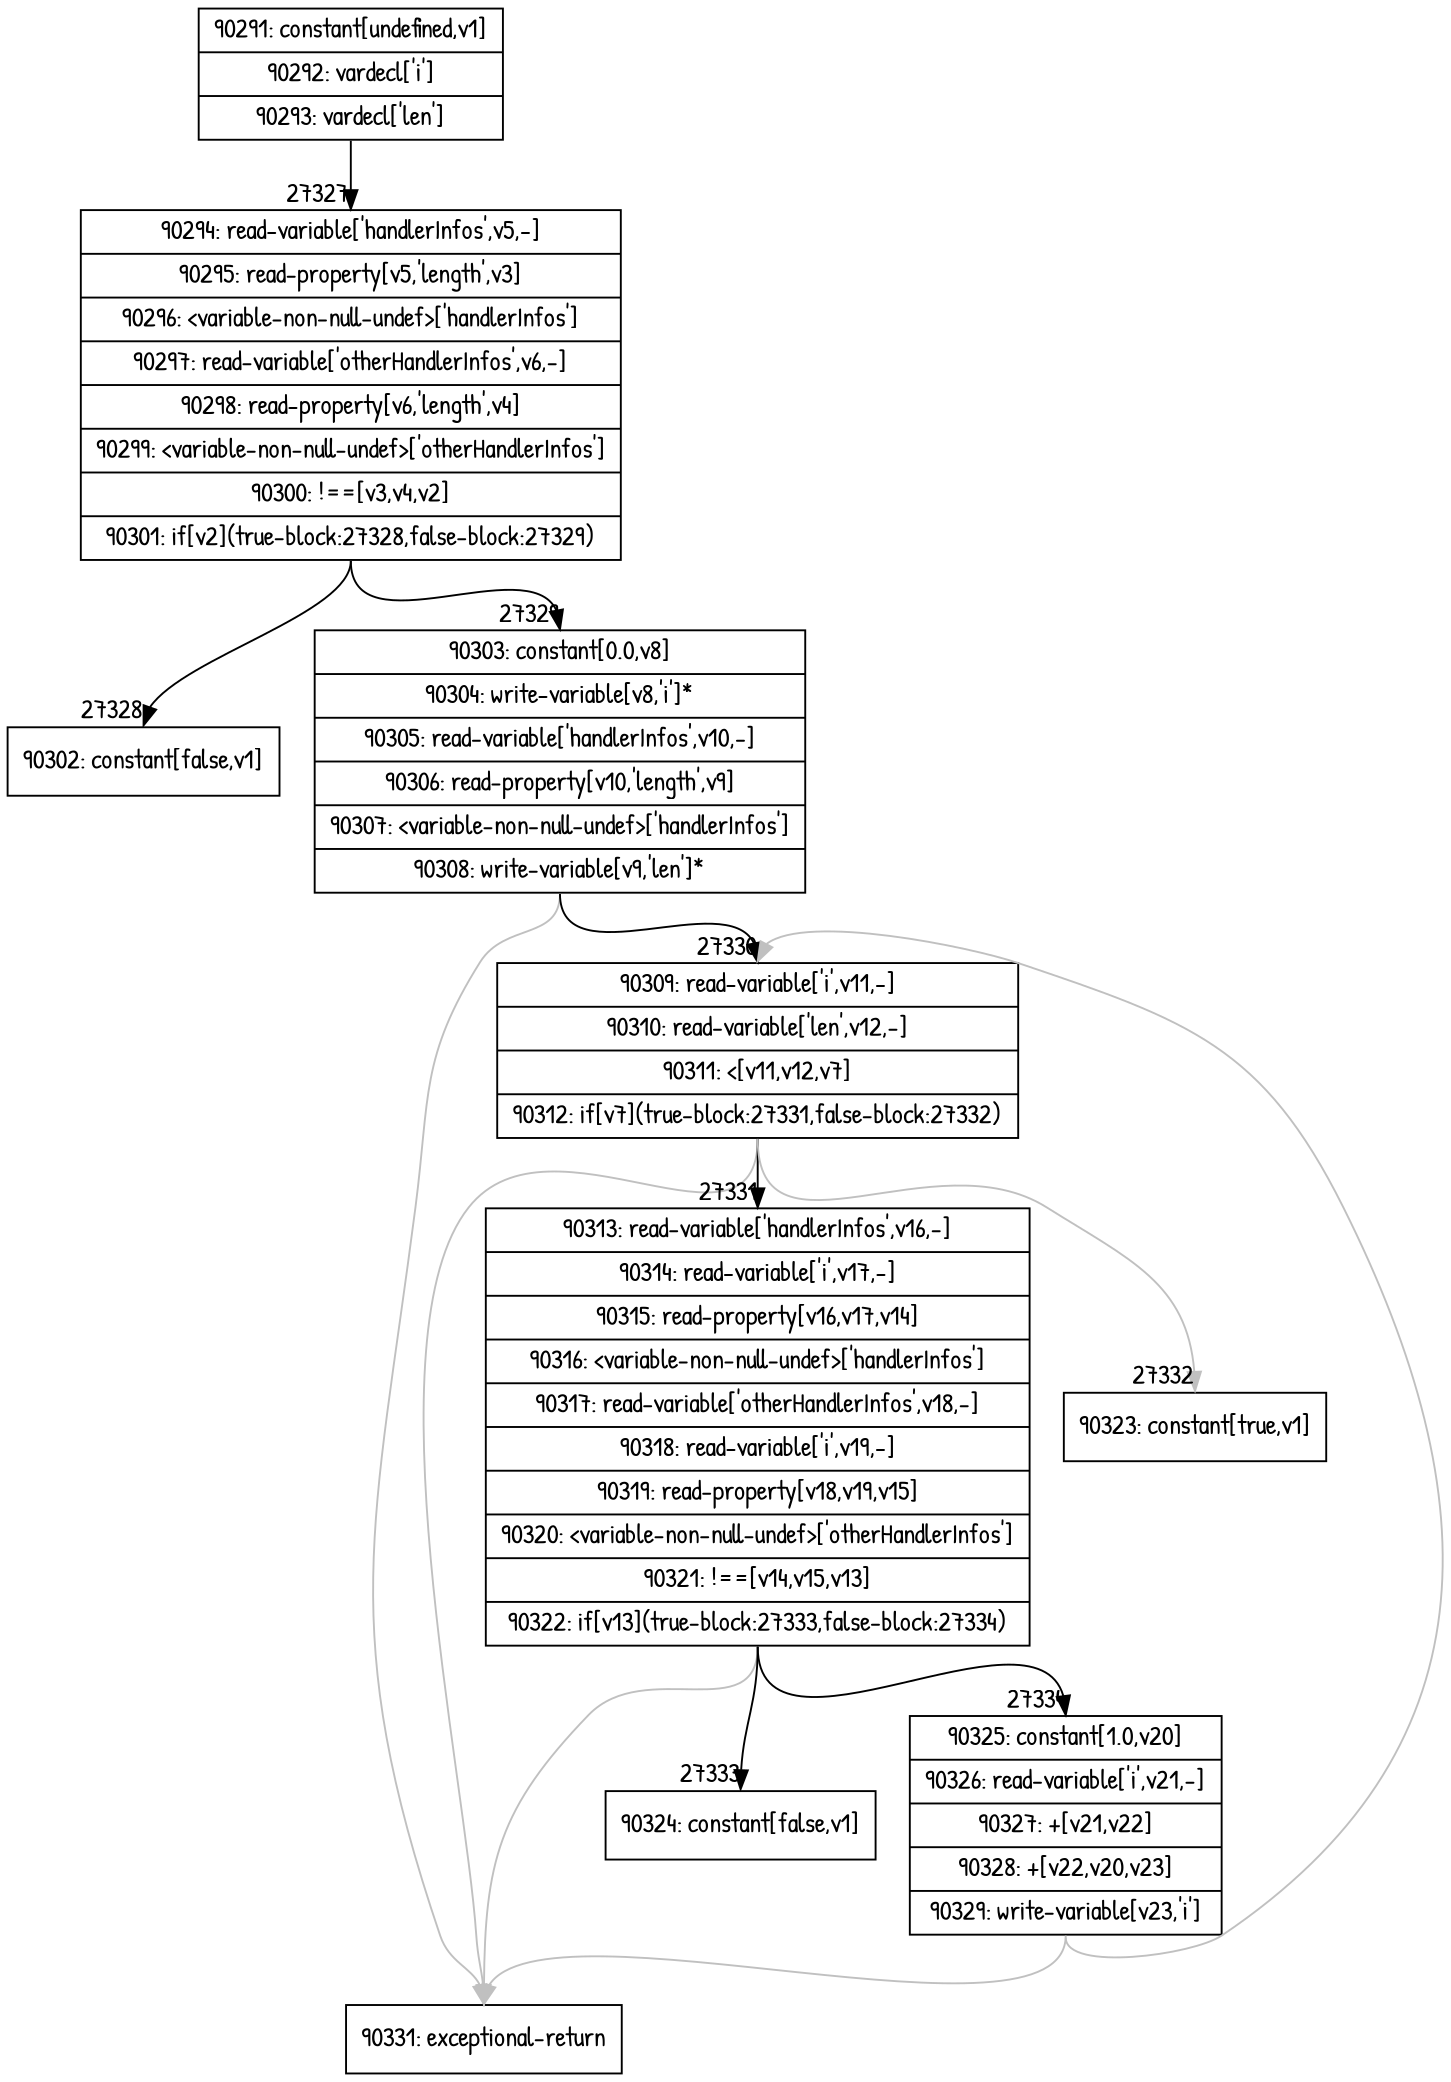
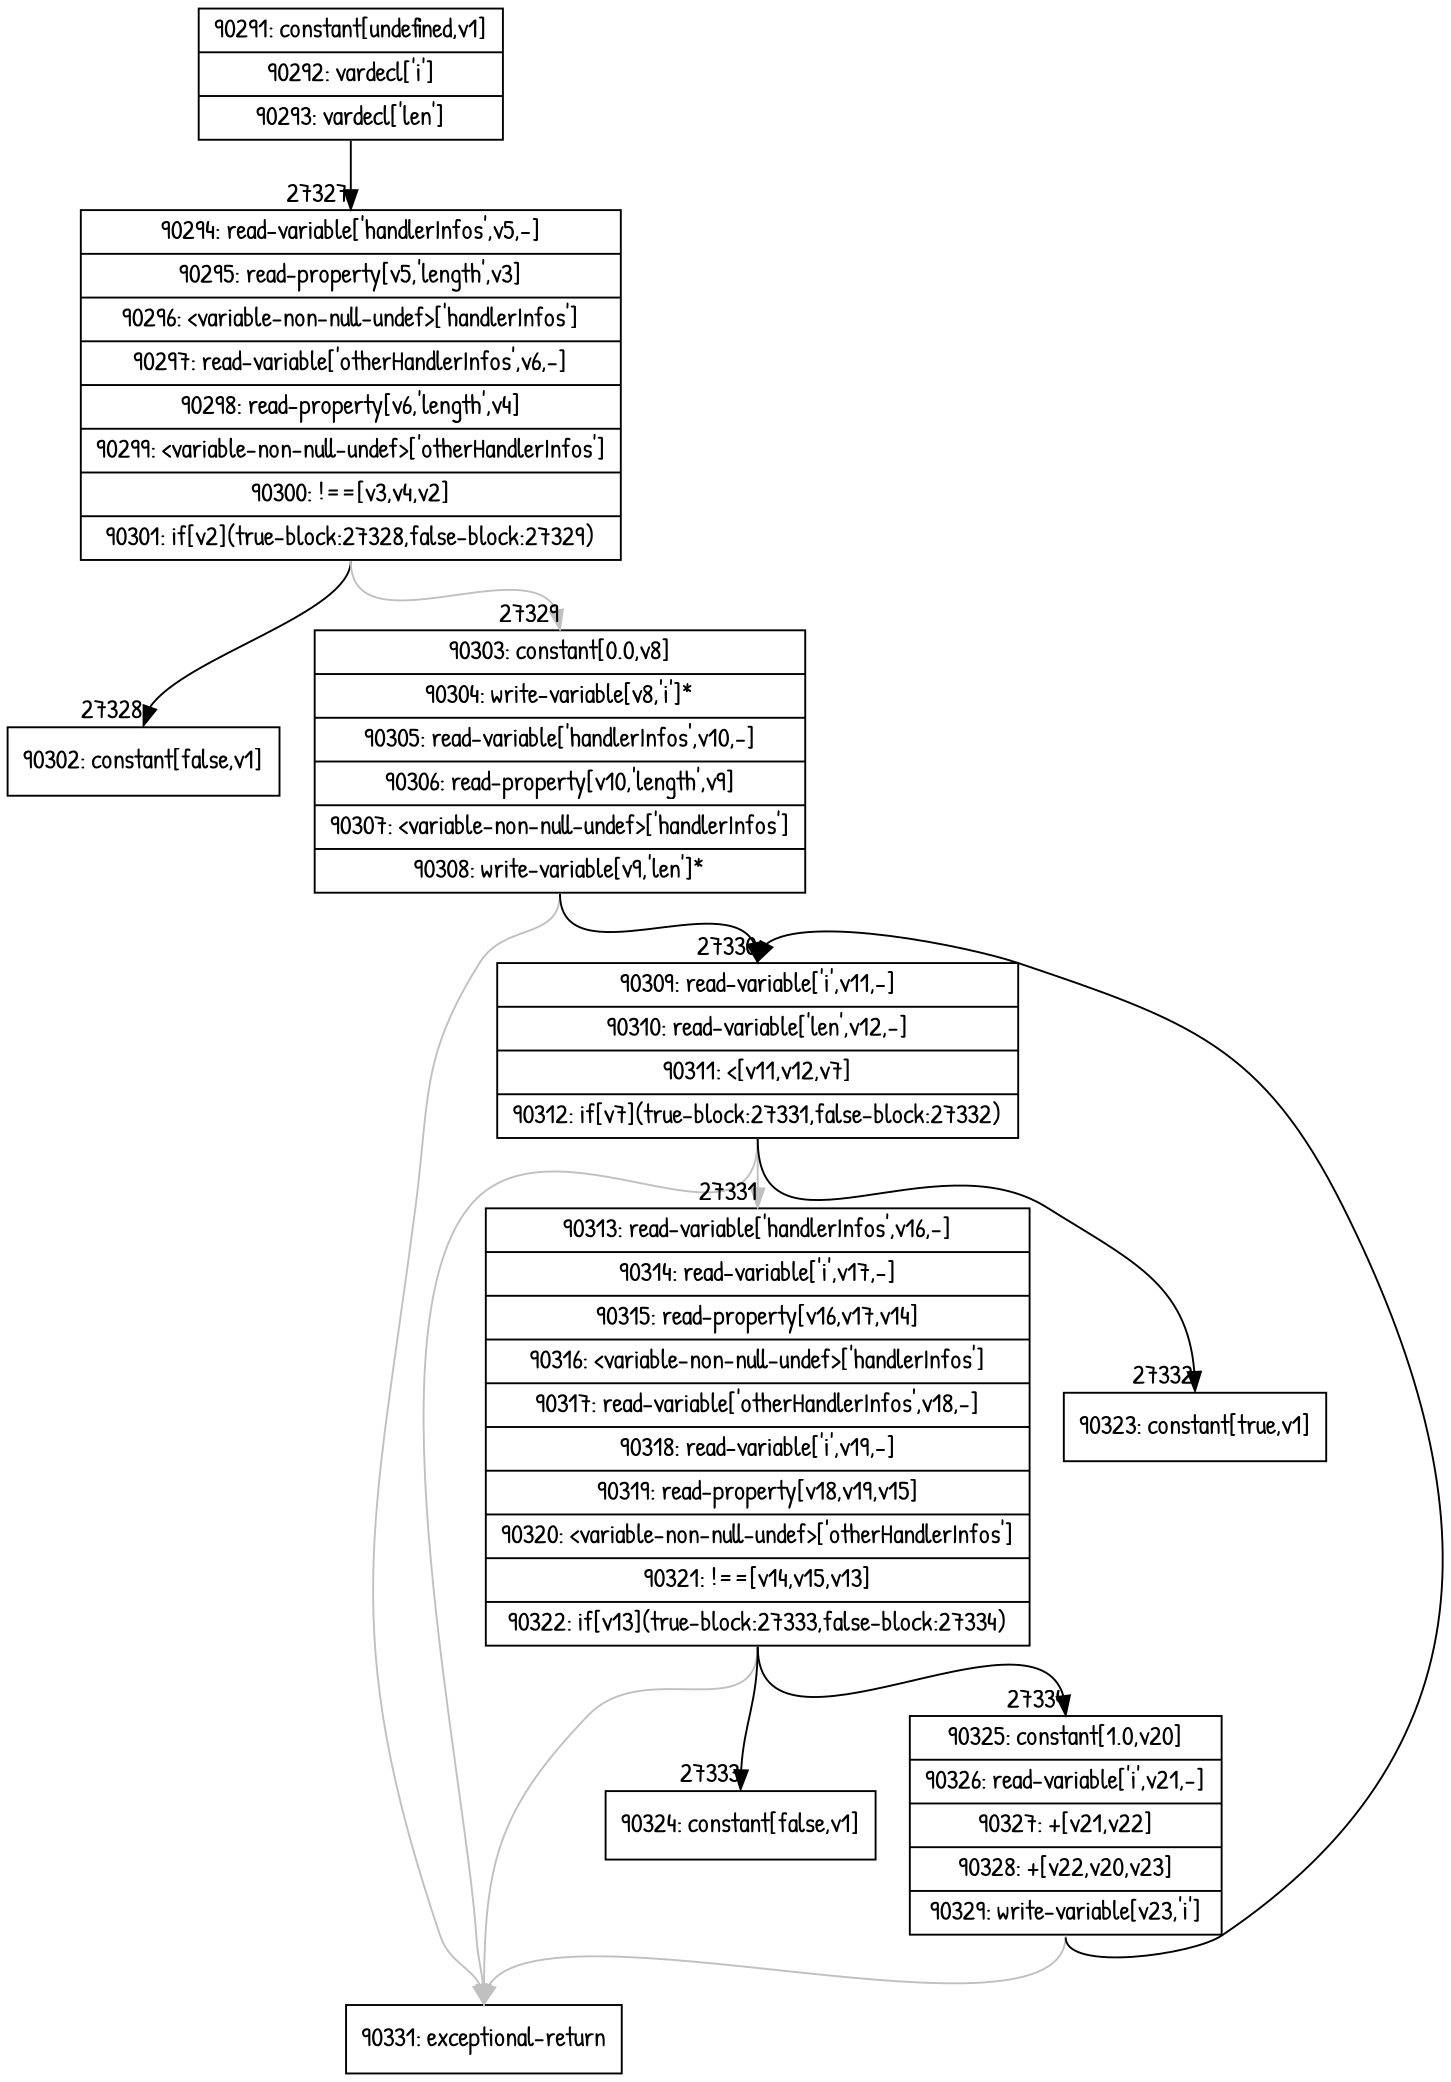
edge "90294: read-variable['handlerInfos',v5,-]" -> "90303: constant[0.0,v8]": color black -> gray
edge "90309: read-variable['i',v11,-]" -> "90313: read-variable['handlerInfos',v16,-]": color black -> gray
edge "90309: read-variable['i',v11,-]" -> "90323: constant[true,v1]": color gray -> black
edge "90325: constant[1.0,v20]" -> "90309: read-variable['i',v11,-]": color gray -> black
